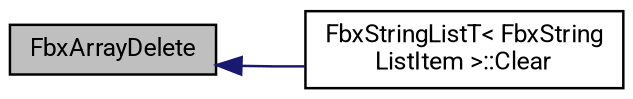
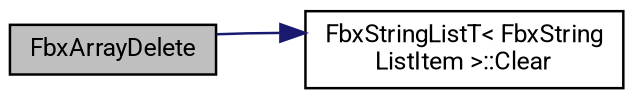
edge "FbxStringListT< FbxString ListItem >::Clear" -> "FbxArrayDelete": reversed
